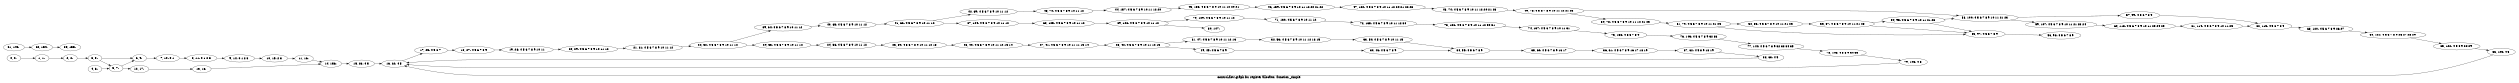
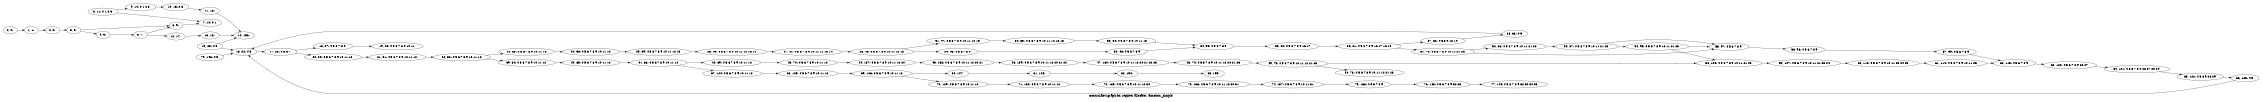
edge "58, 100: 4 5 6 7 8 9 10 11 21 23" -> "57, 99: 4 5 6 7 8 9": now "56, 98: 4 5 6 7 8 9" -> "57, 99: 4 5 6 7 8 9"
edge "50, 78: 4 5 6 7 8 9 10 11 12 21 23" -> "51, 79: 4 5 6 7 8 9 10 11 21 23": now "36, 61: 4 5 6 7 8 9 16 17 18 19" -> "51, 79: 4 5 6 7 8 9 10 11 21 23"
edge "19, 28: 4 5 6 7 8 9 10 11" -> "20, 29: 4 5 6 7 8 9 10 11 12": now "17, 25: 4 5 6 7" -> "20, 29: 4 5 6 7 8 9 10 11 12"
node "78, 145: 4 5 8 9 34 35": removed
edge "7, 10: 0 1" -> "8, 11: 0 1 2 3": reversed
edge "3, 3:" -> "5, 7:": now "3, 3:" -> "4, 6:"
edge "14, 156:" -> "15, 23: 4 5": reversed
edge "80, 147:" -> "81, 148:": added
